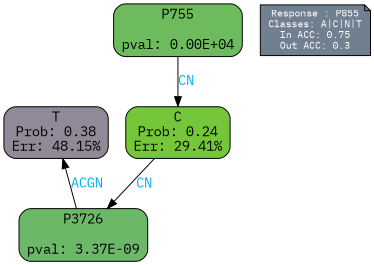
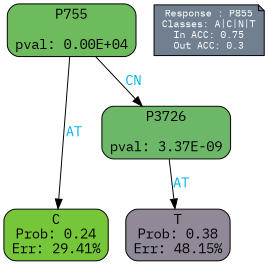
edge "P755 pval: 0.00E+04" -> "C Prob: 0.24 Err: 29.41%": label "CN" -> "AT"
edge "C Prob: 0.24 Err: 29.41%" -> "P3726 pval: 3.37E-09": now "P755 pval: 0.00E+04" -> "P3726 pval: 3.37E-09"
edge "P3726 pval: 3.37E-09" -> "T Prob: 0.38 Err: 48.15%": label "ACGN" -> "AT"
